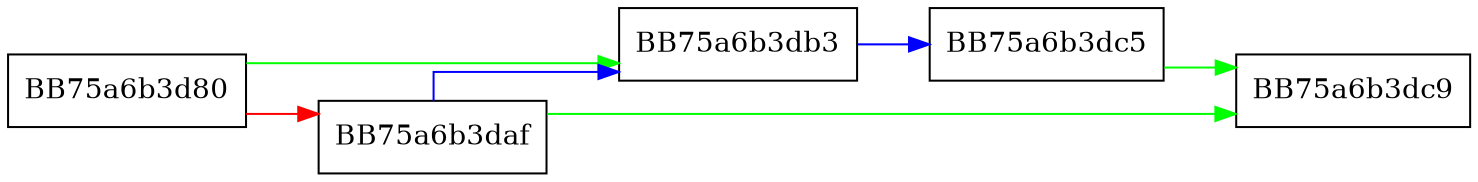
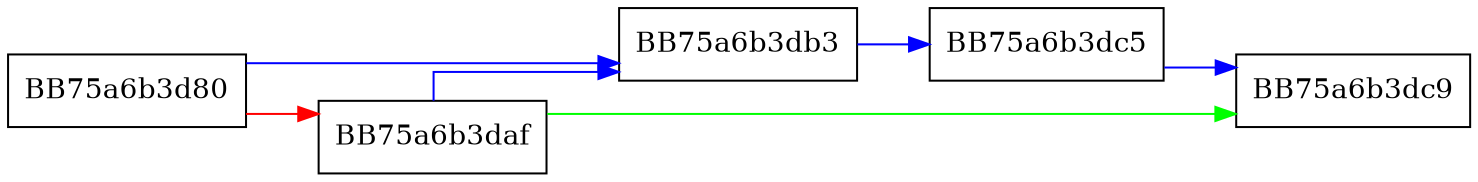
edge "BB75a6b3d80" -> "BB75a6b3db3": color green -> blue
edge "BB75a6b3dc5" -> "BB75a6b3dc9": color green -> blue
